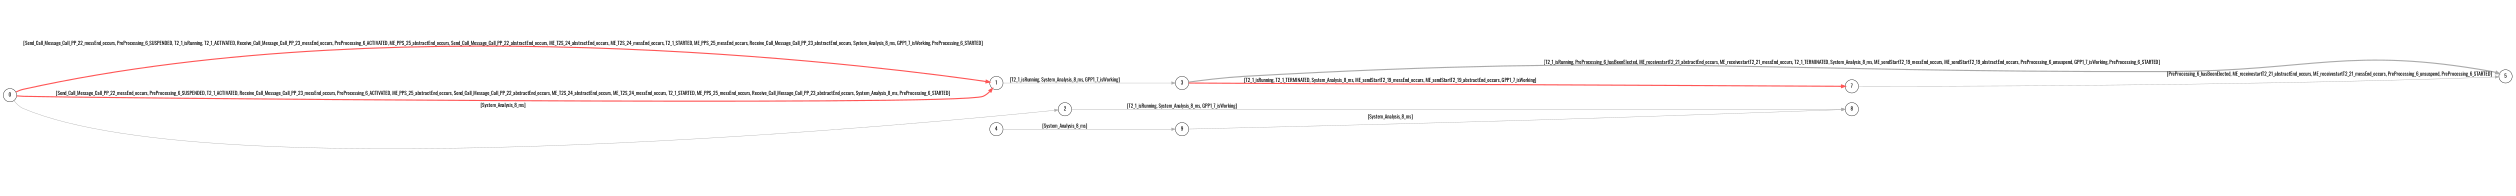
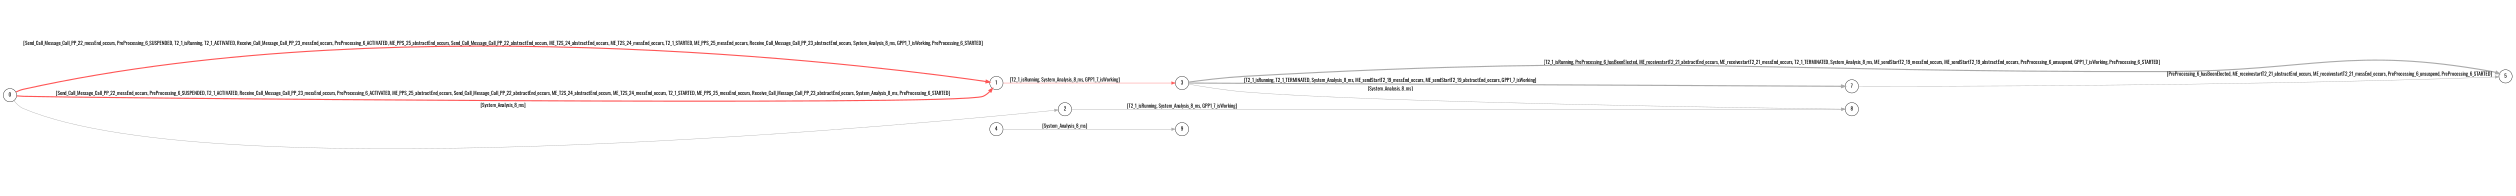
edge "1" -> "3": color #aaaaaa -> #ff5555
edge "3" -> "7": color #ff5555 -> #aaaaaa
edge "9" -> "8": now "3" -> "8"
